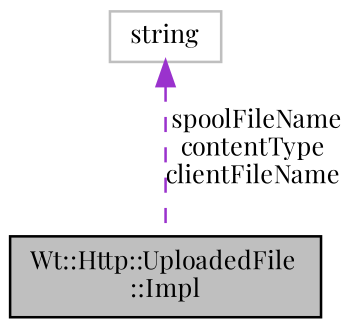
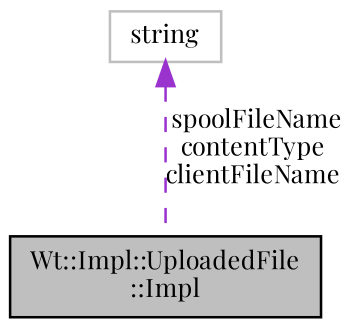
node "Wt::Http::UploadedFile ::Impl": label "Wt::Http::UploadedFile ::Impl" -> "Wt::Impl::UploadedFile ::Impl"
